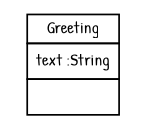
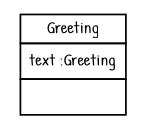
node "Greeting": text "text :String" -> "text :Greeting"
